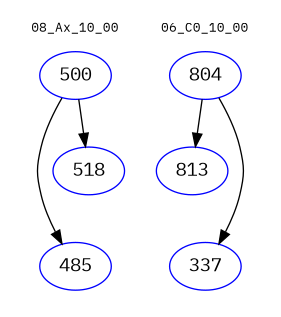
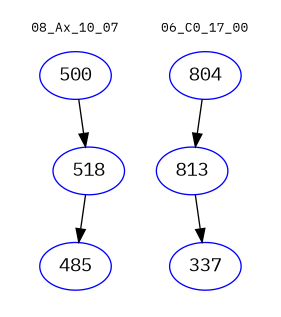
cluster "08_Ax_10_00": label "08_Ax_10_00" -> "08_Ax_10_07"
cluster "06_C0_10_00": label "06_C0_10_00" -> "06_C0_17_00"
edge "500" -> "485": now "518" -> "485"
edge "804" -> "337": now "813" -> "337"
